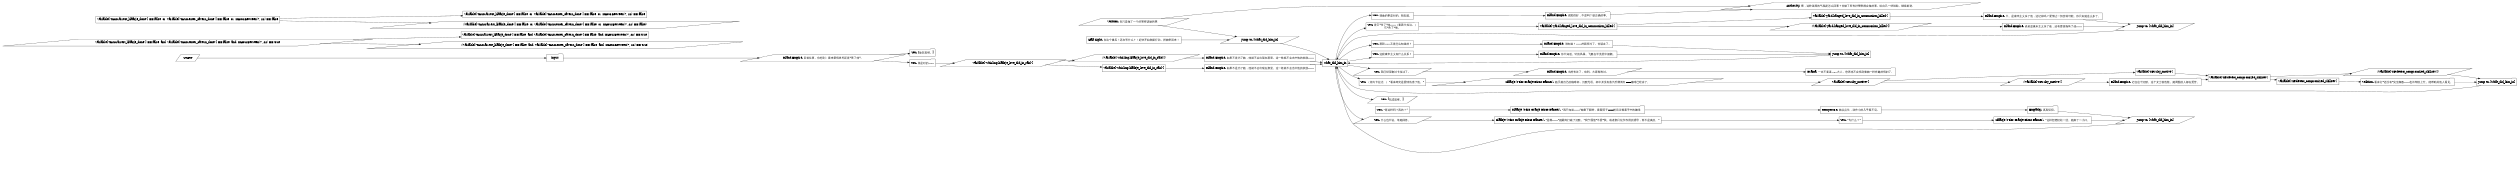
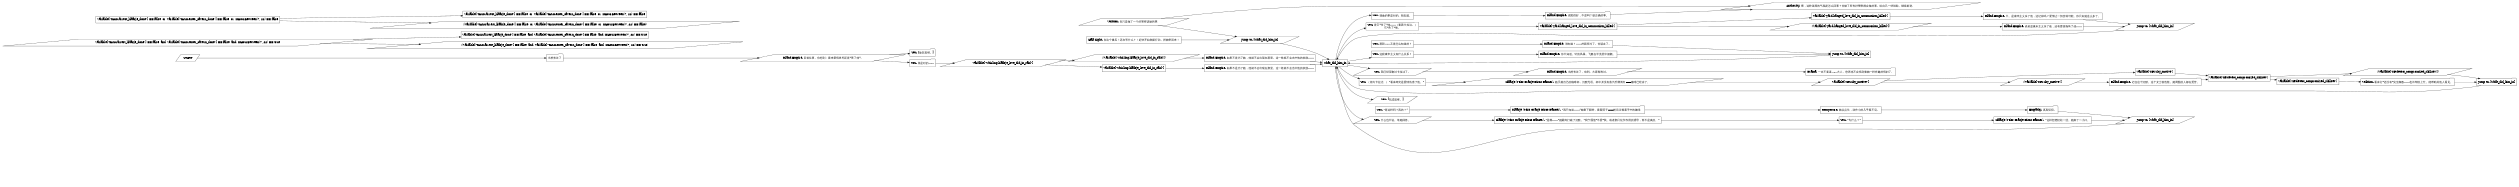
edge "what_did_him_in" -> "You: 那我……又是怎么知道的？": removed
node "input": label "input" -> "当然有过了"
